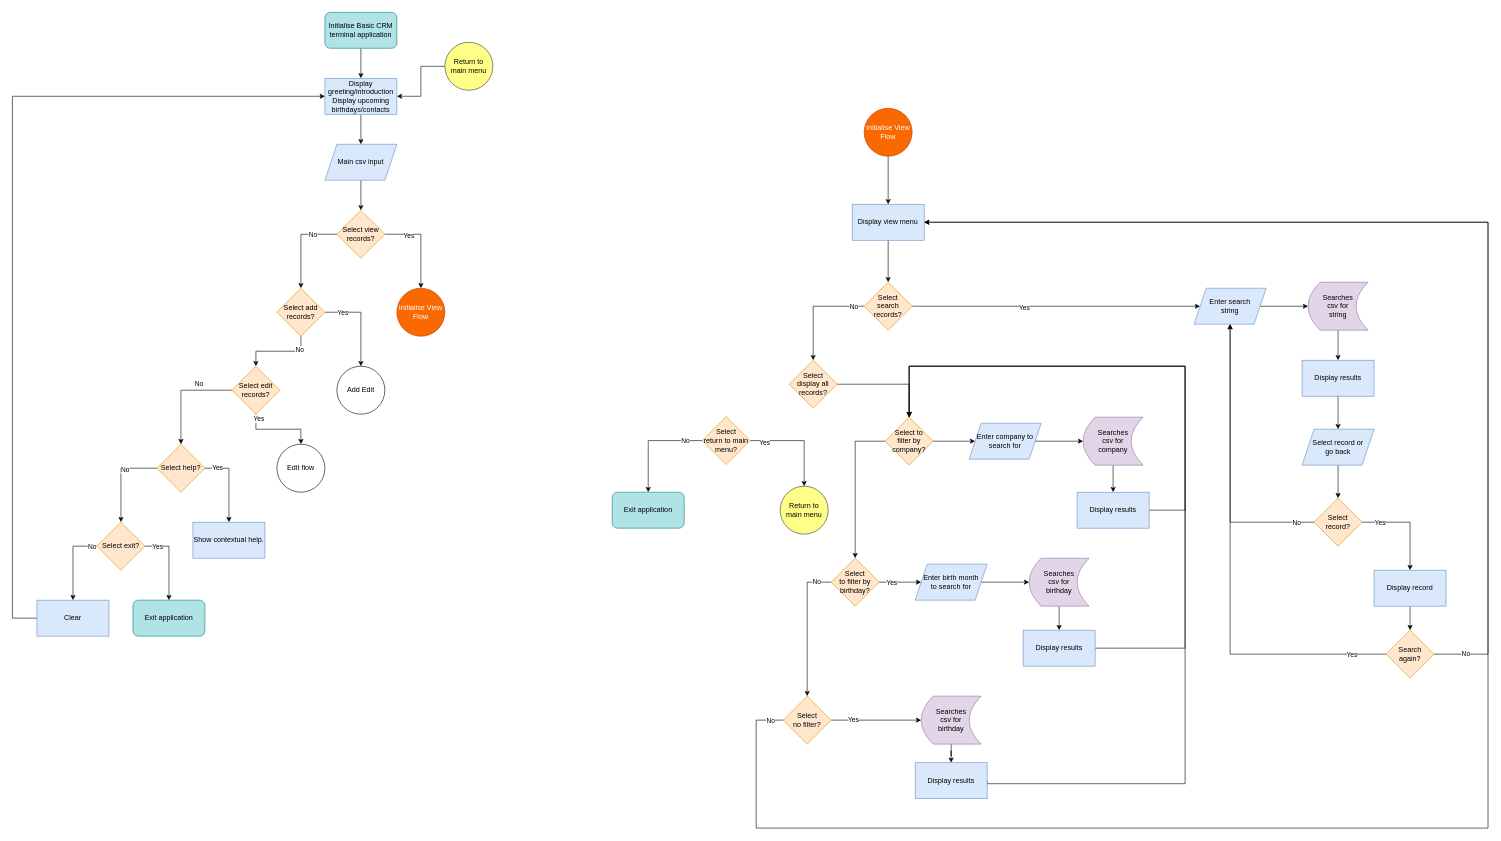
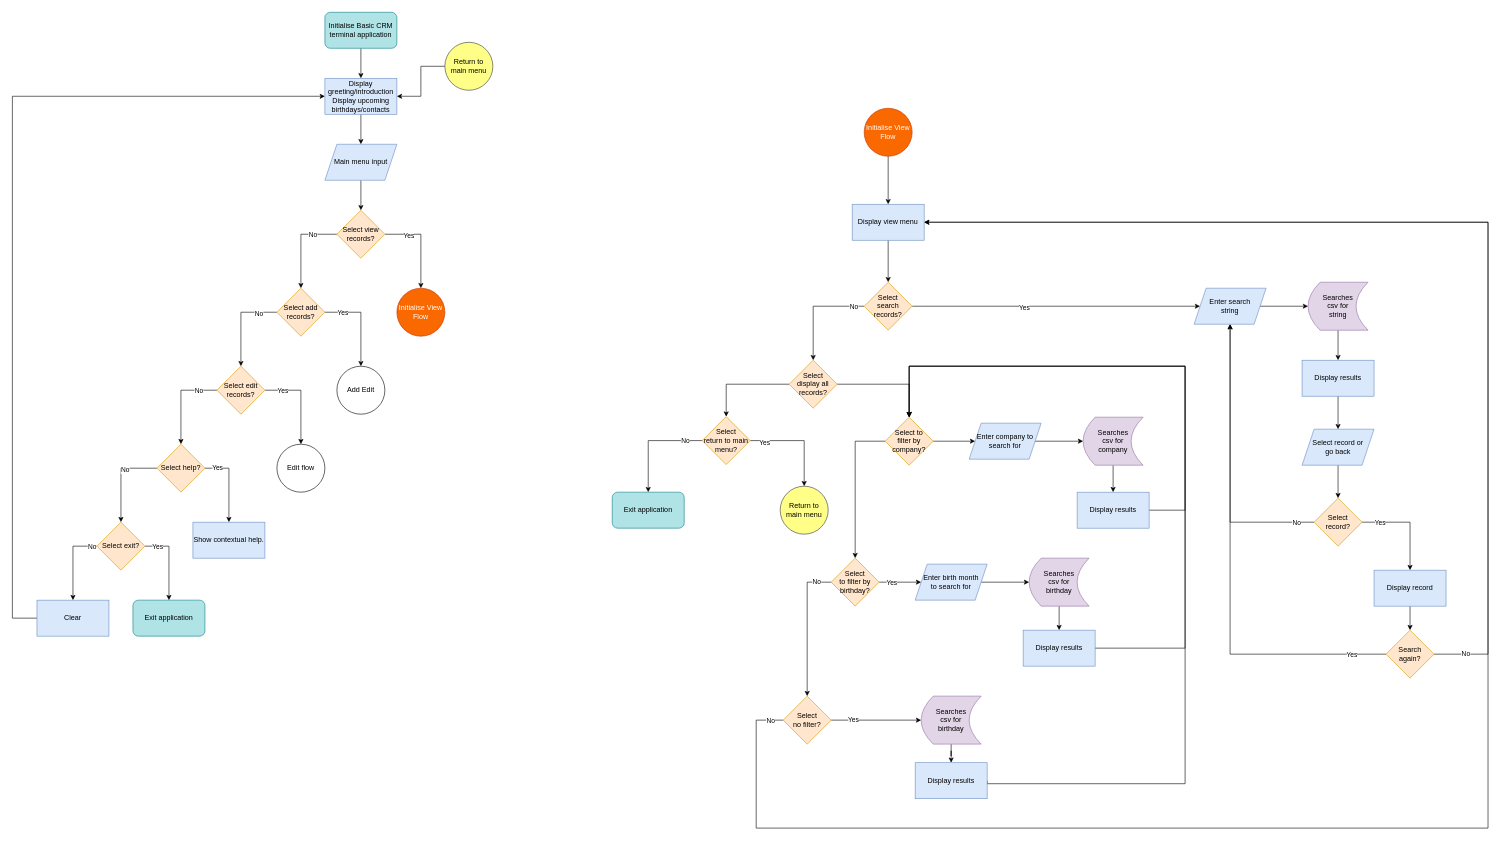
node "Main csv input": label "Main csv input" -> "Main menu input"
edge "Select display all records?" -> "Select return to main menu?": added
node "Select edit records?": moved (256, 390) -> (241, 390)
